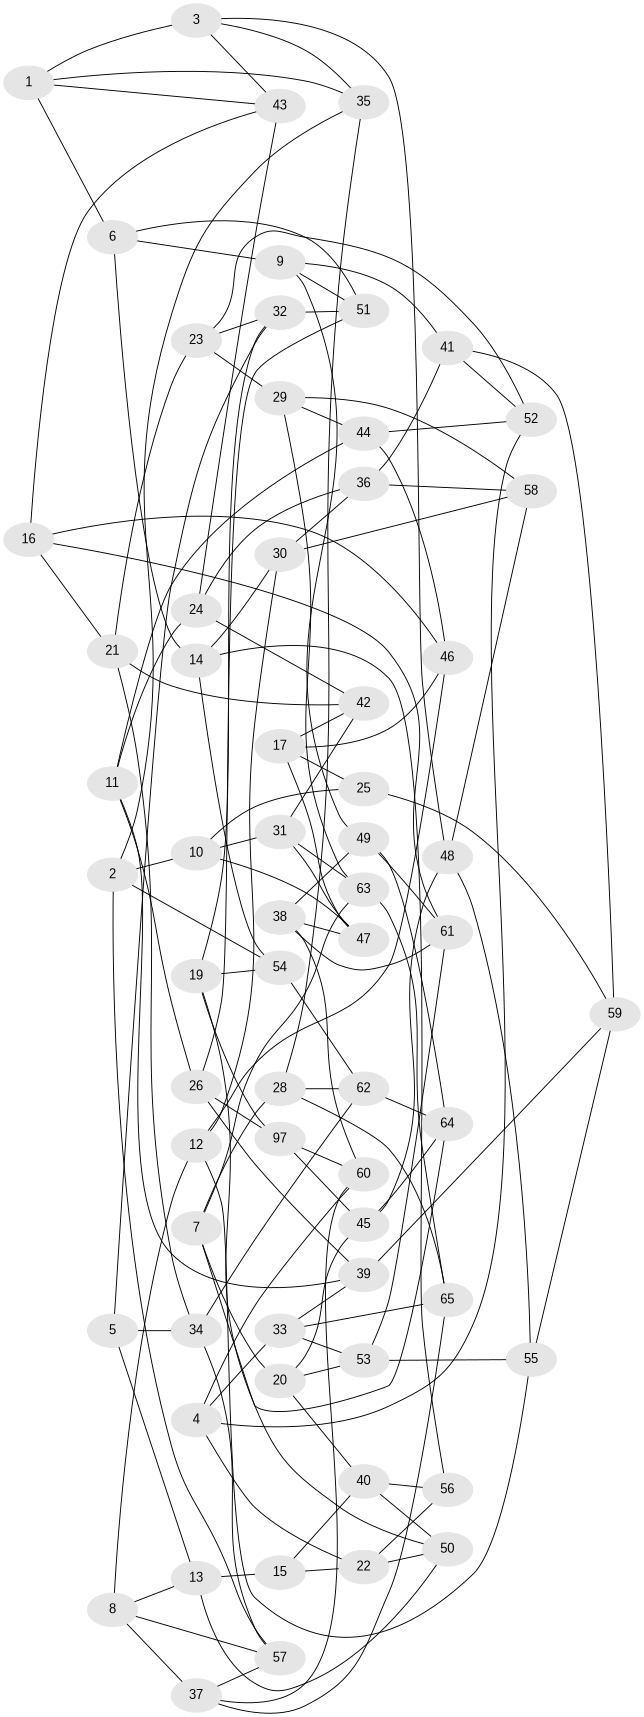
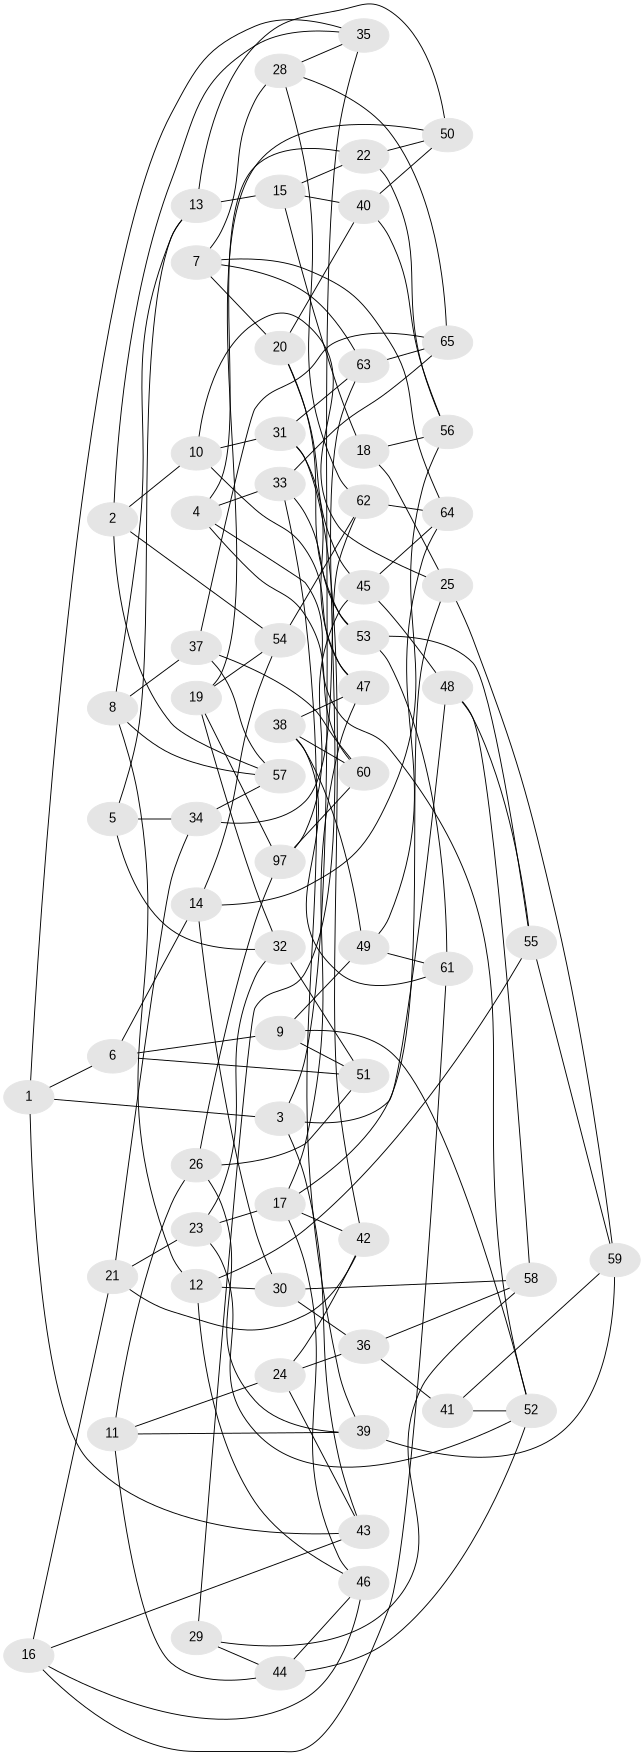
edge "9" -- "41": now "9" -- "52"
edge "23" -- "29": now "23" -- "17"
node "18": added
